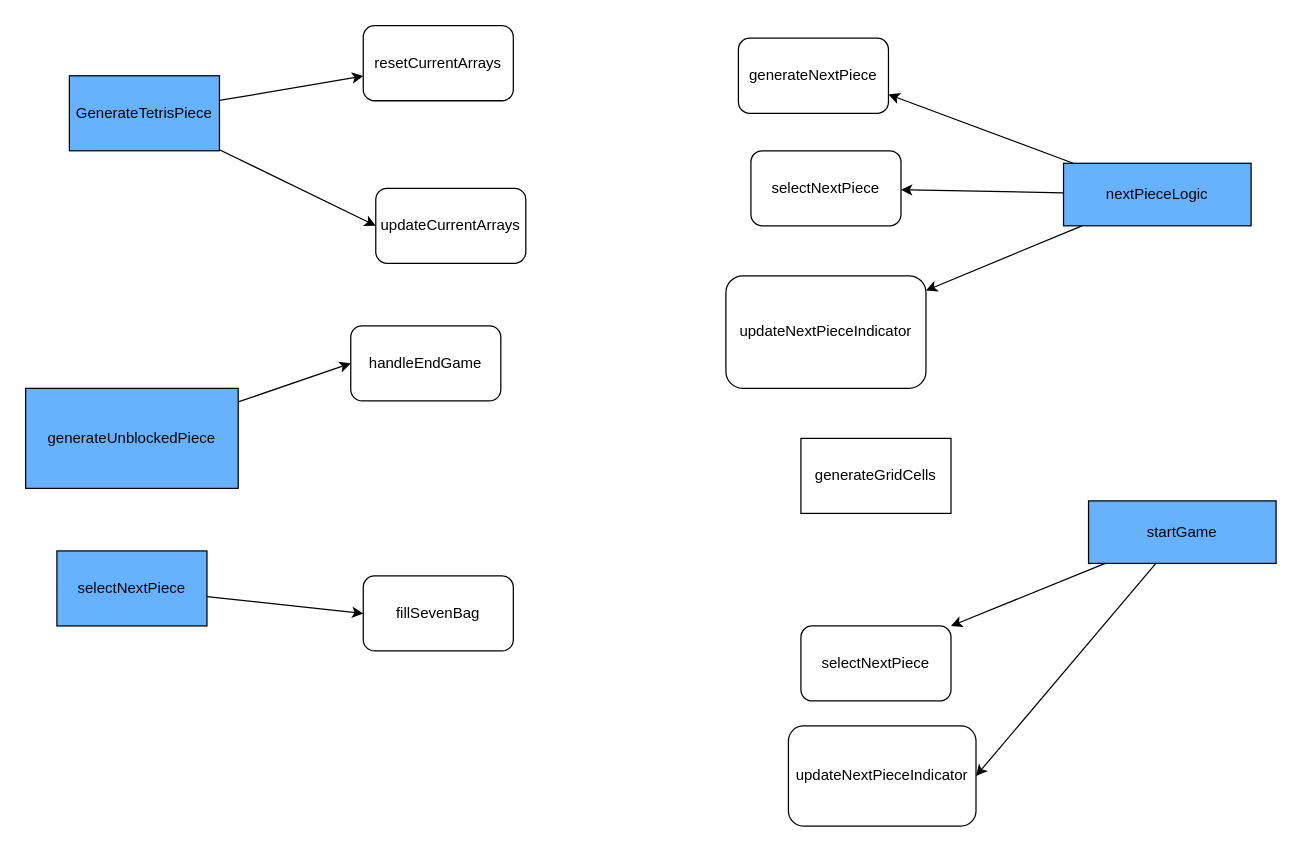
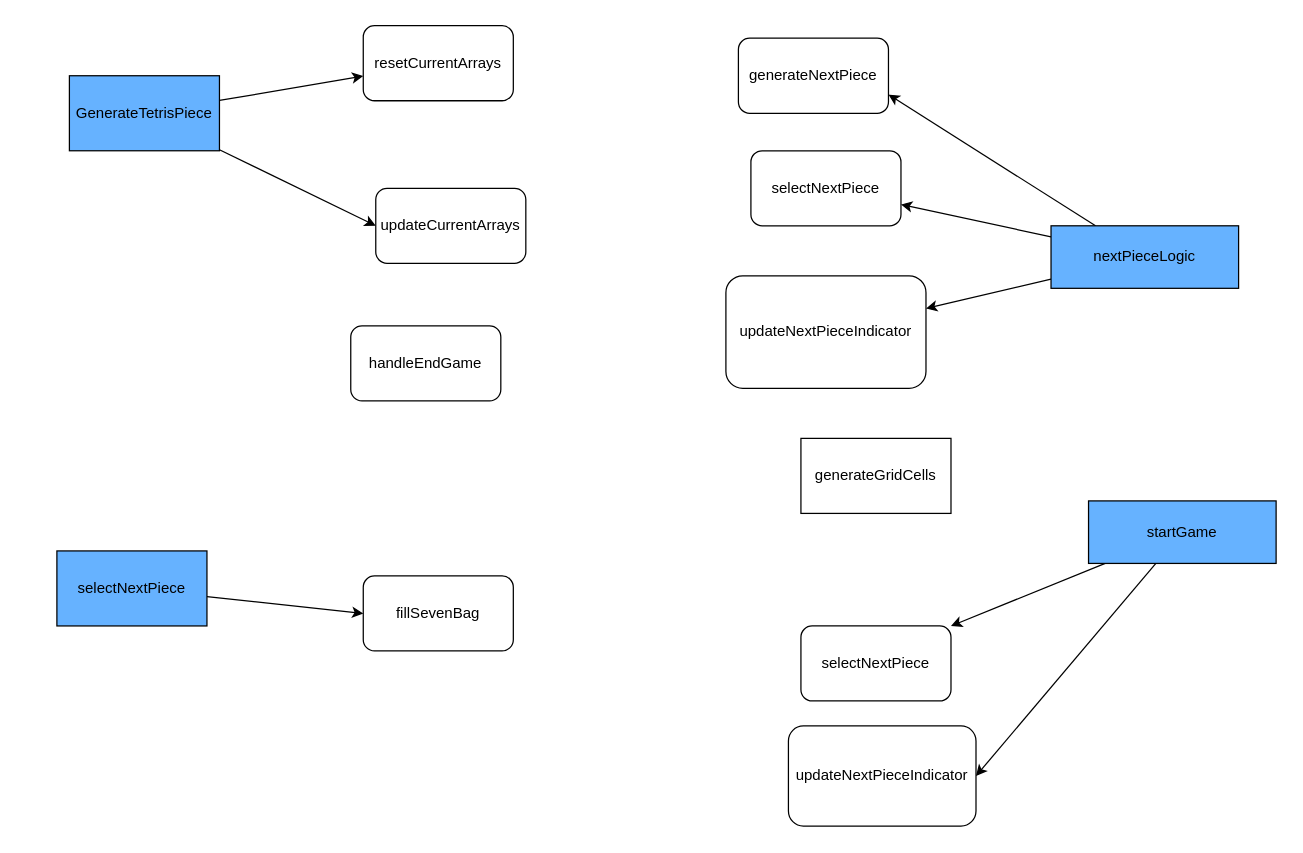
node "nextPieceLogic": moved (1157, 194) -> (1144, 257)
edge "generateUnblockedPiece" -> "handleEndGame": removed
node "generateUnblockedPiece": removed
